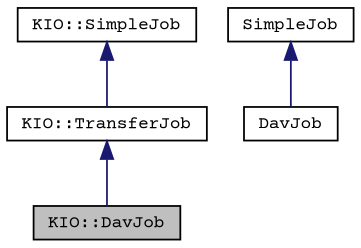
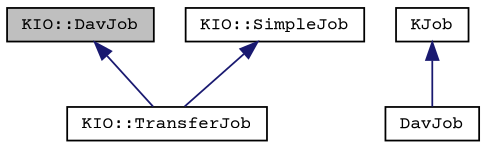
node "SimpleJob": label "SimpleJob" -> "KJob"
edge "KIO::DavJob" -> "KIO::TransferJob": reversed
